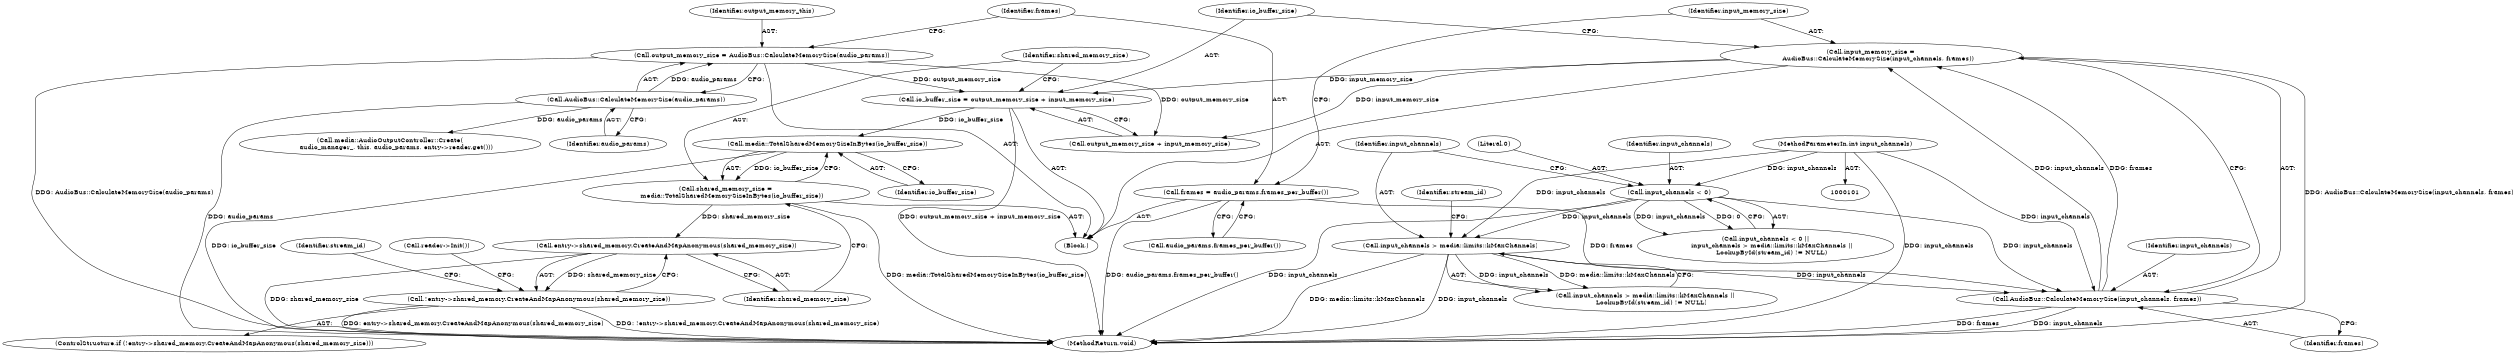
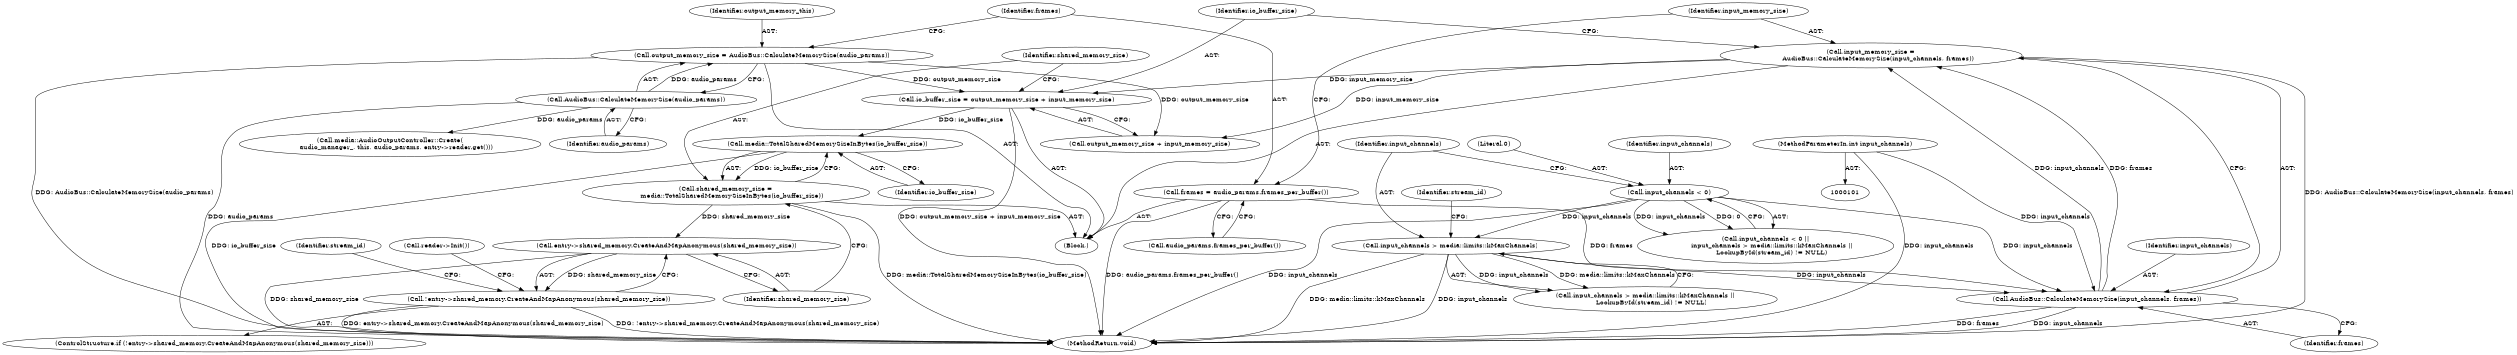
edge "(MethodParameterIn,int input_channels)" -> "(Call,input_channels < 0)": removed, label "DDG: input_channels"
edge "(MethodParameterIn,int input_channels)" -> "(Call,input_channels > media::limits::kMaxChannels)": removed, label "DDG: input_channels"
